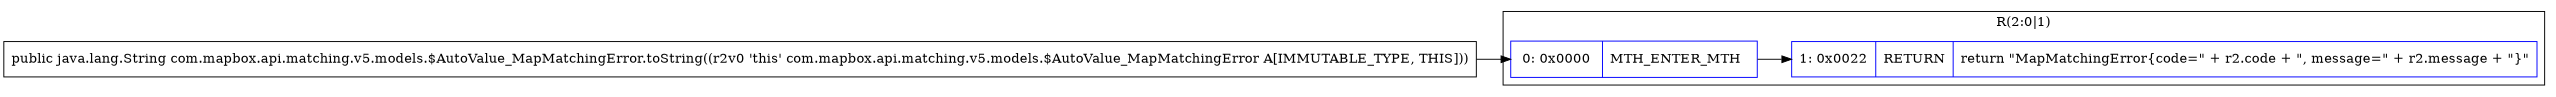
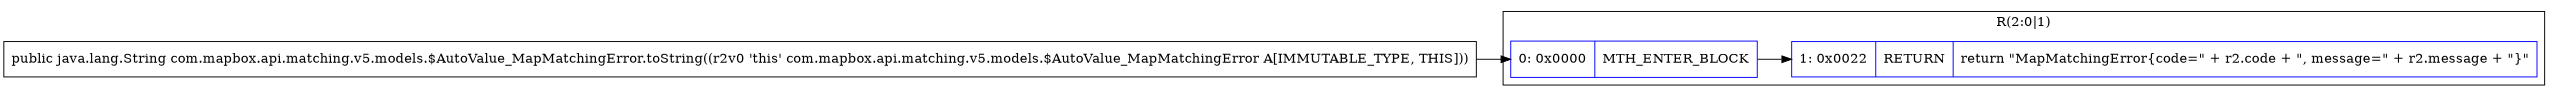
node "0: 0x0000": text "MTH_ENTER_MTH" -> "MTH_ENTER_BLOCK"
